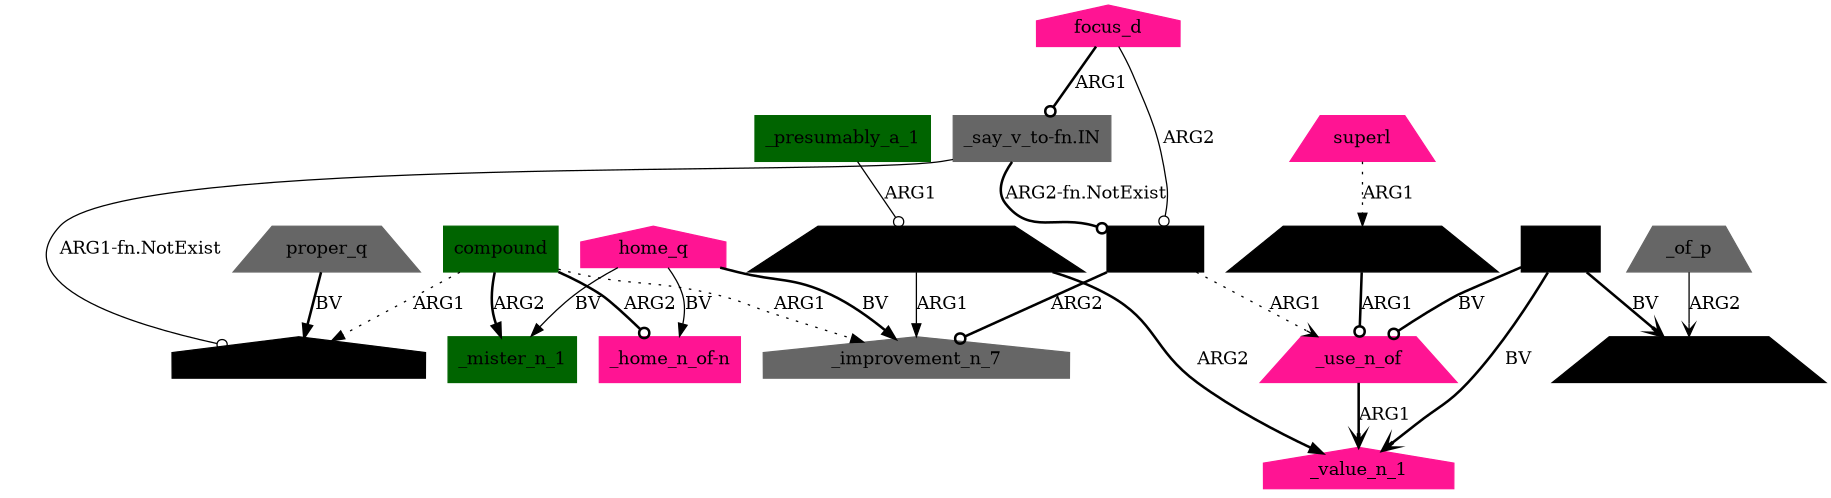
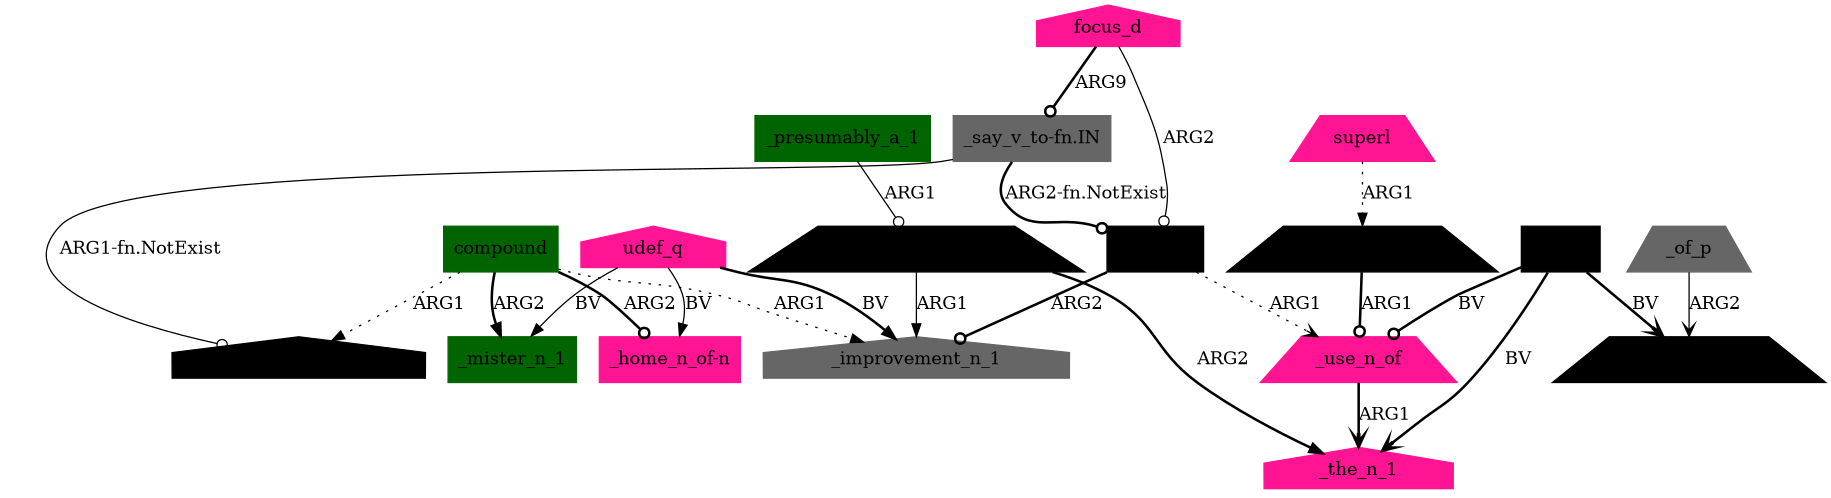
edge "focus_d" -> "_say_v_to-fn.IN": label "ARG1" -> "ARG9"
node "proper_q": removed
node "home_q": label "home_q" -> "udef_q"
node "_improvement_n_7": label "_improvement_n_7" -> "_improvement_n_1"
node "_value_n_1": label "_value_n_1" -> "_the_n_1"
